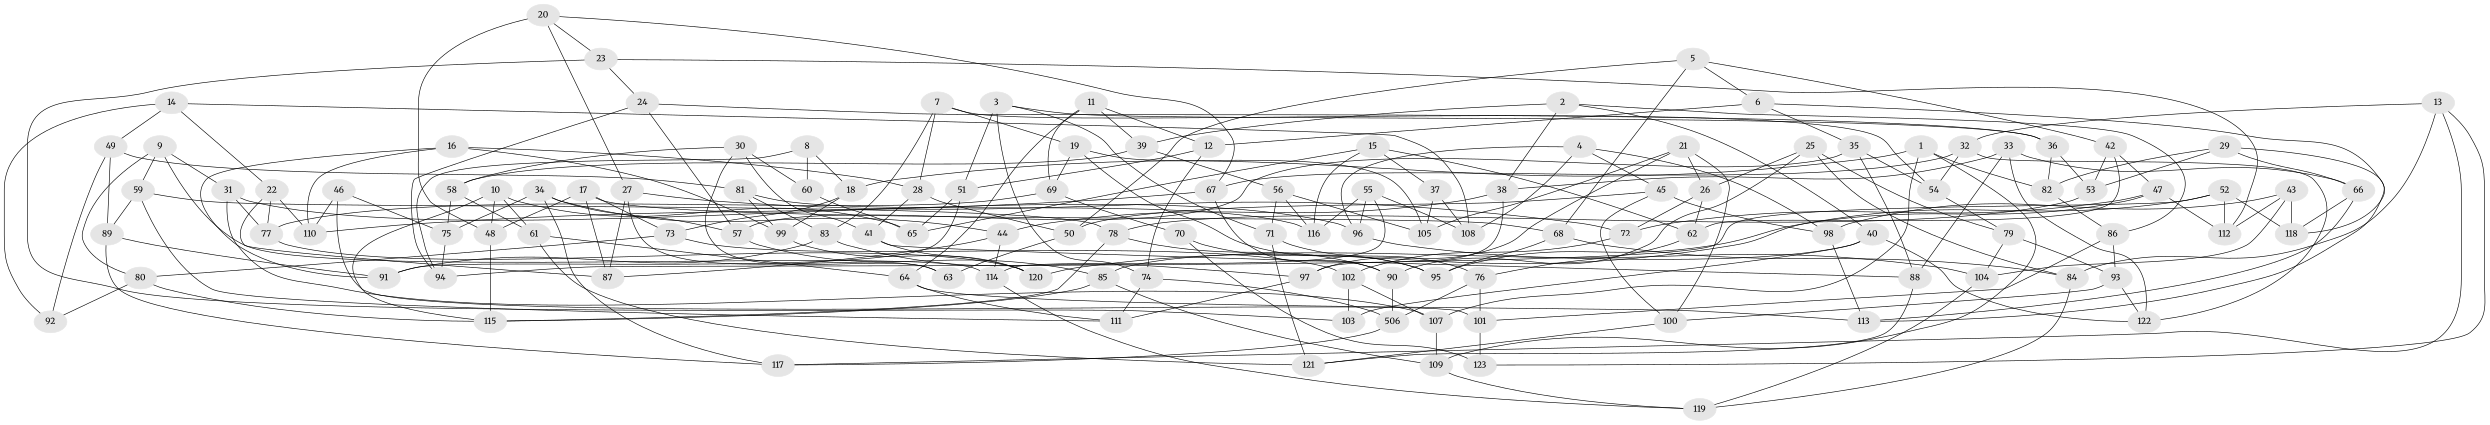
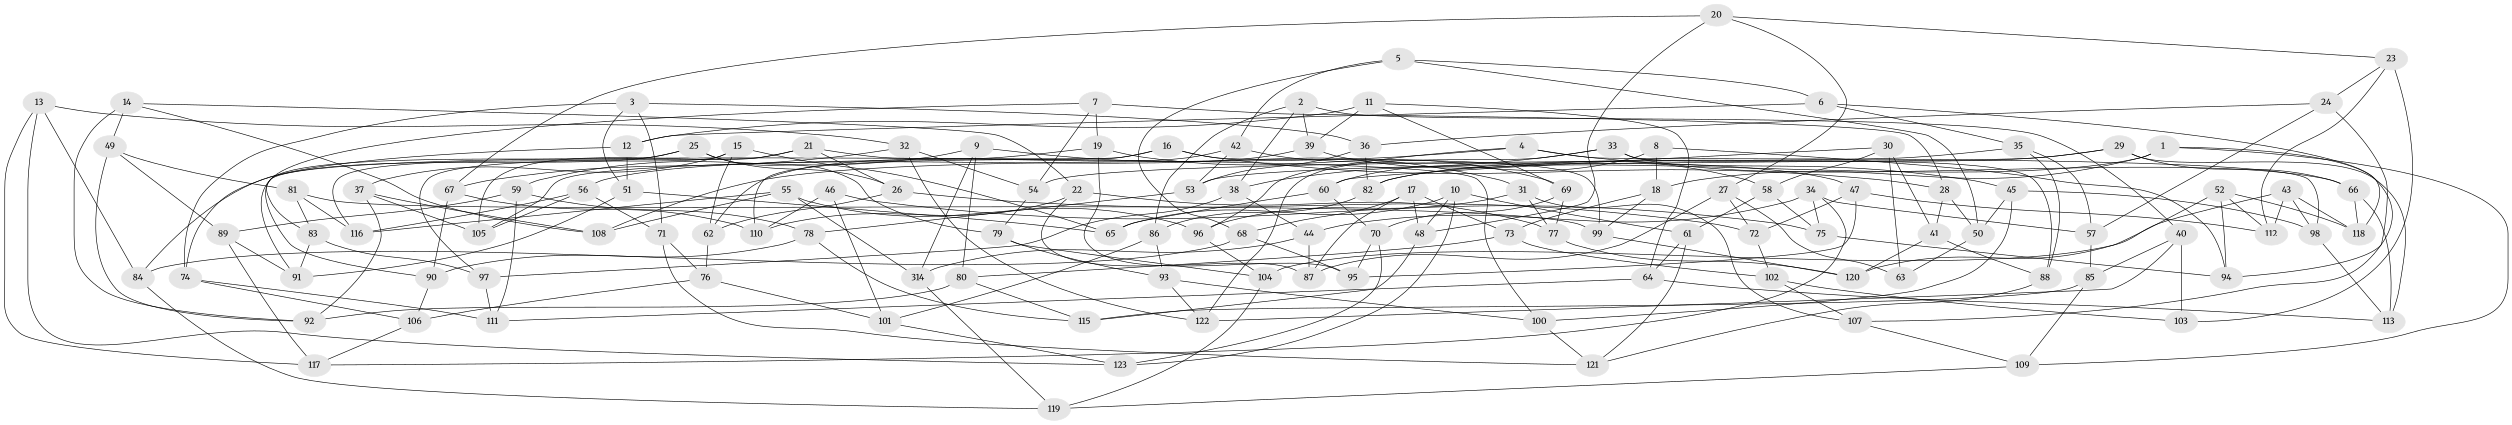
edge "60" -- "70": added
edge "37" -- "92": added
edge "10" -- "115": now "10" -- "123"
node "114": label "114" -> "314"
node "506": label "506" -> "106"
